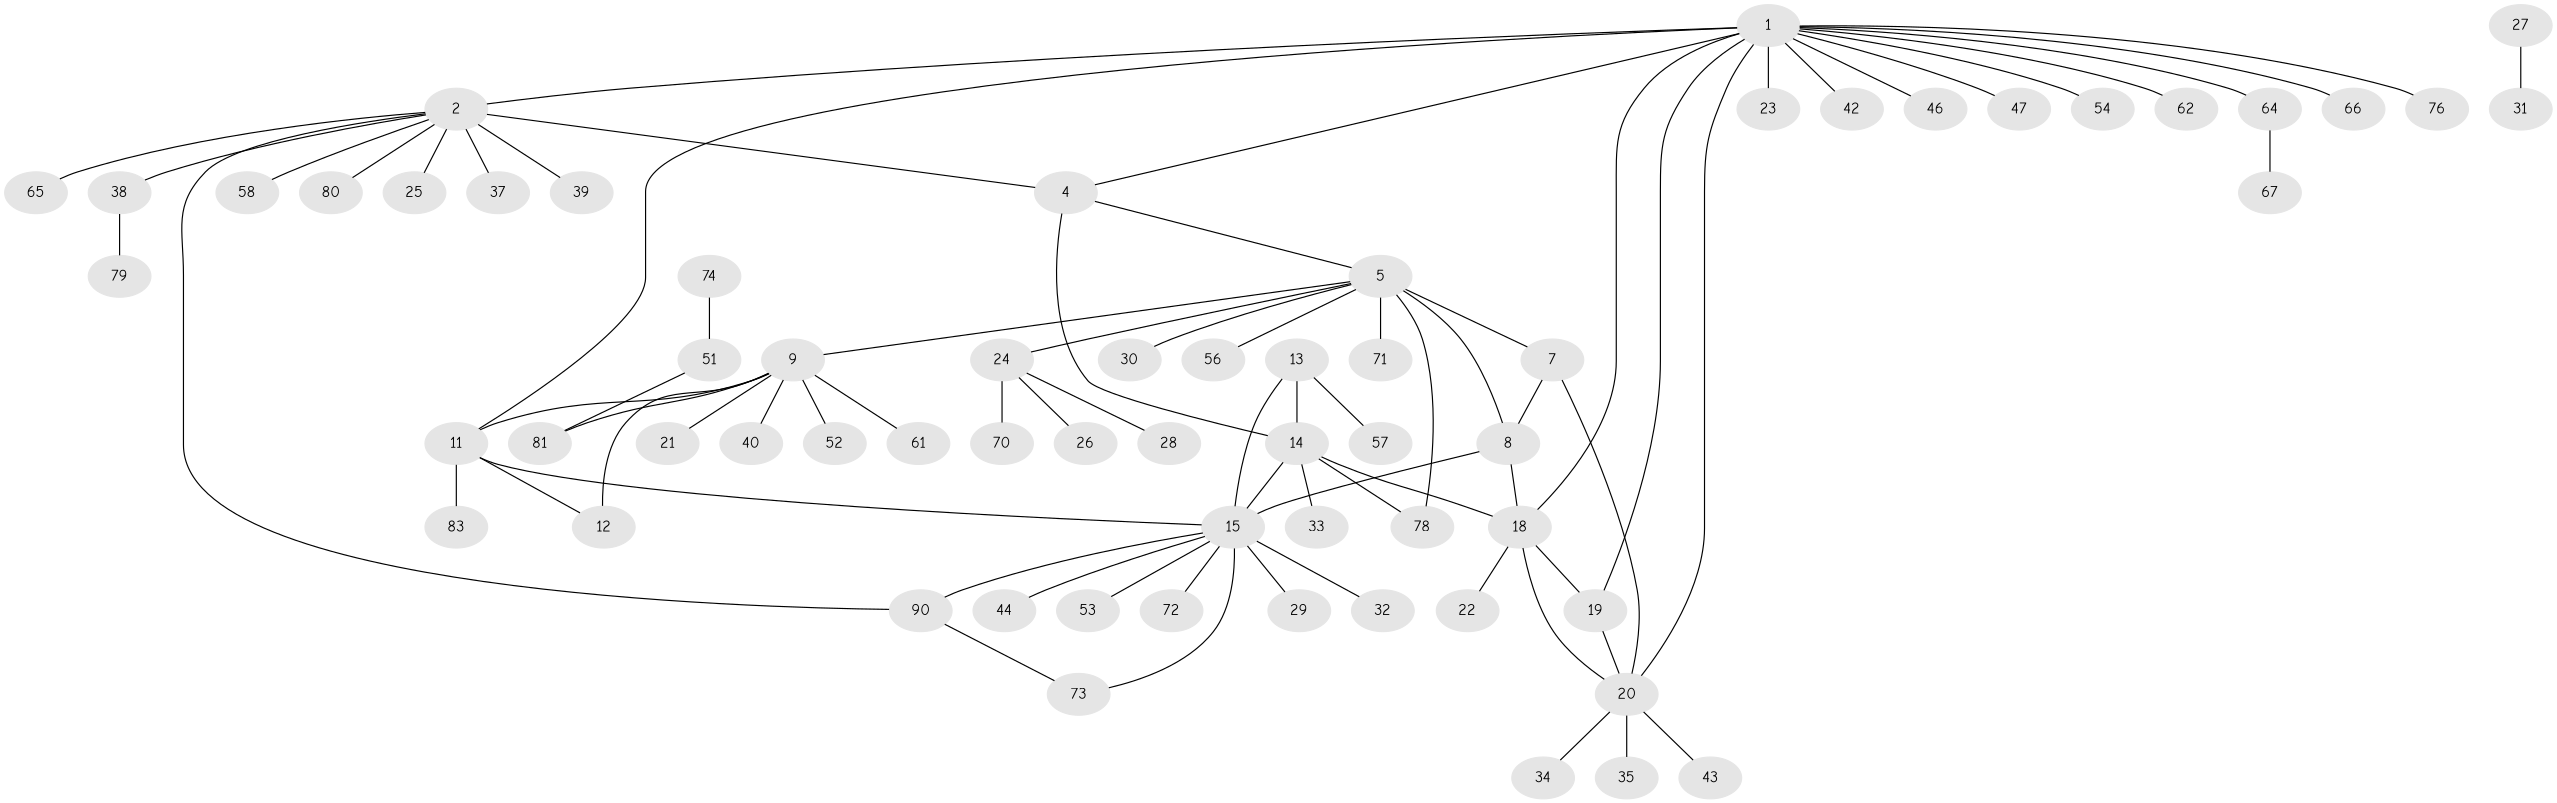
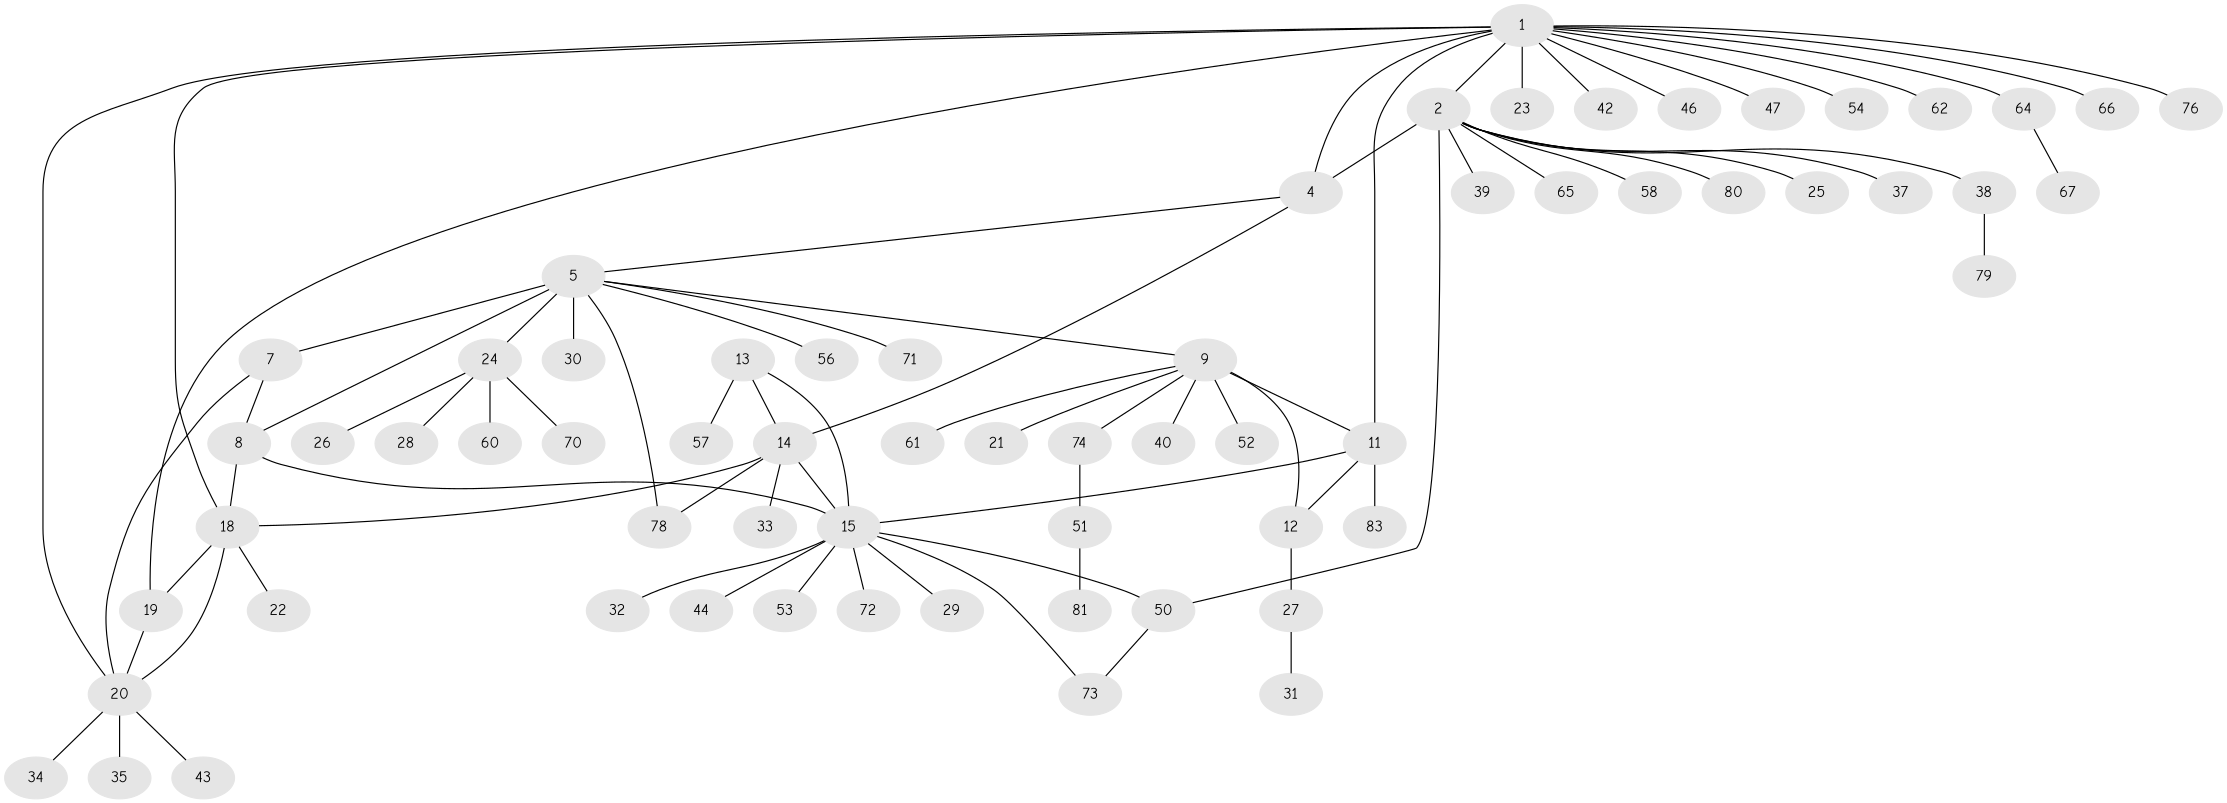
edge "9" -- "81": now "9" -- "74"
node "60": added
edge "12" -- "27": added
node "90": label "90" -> "50"
